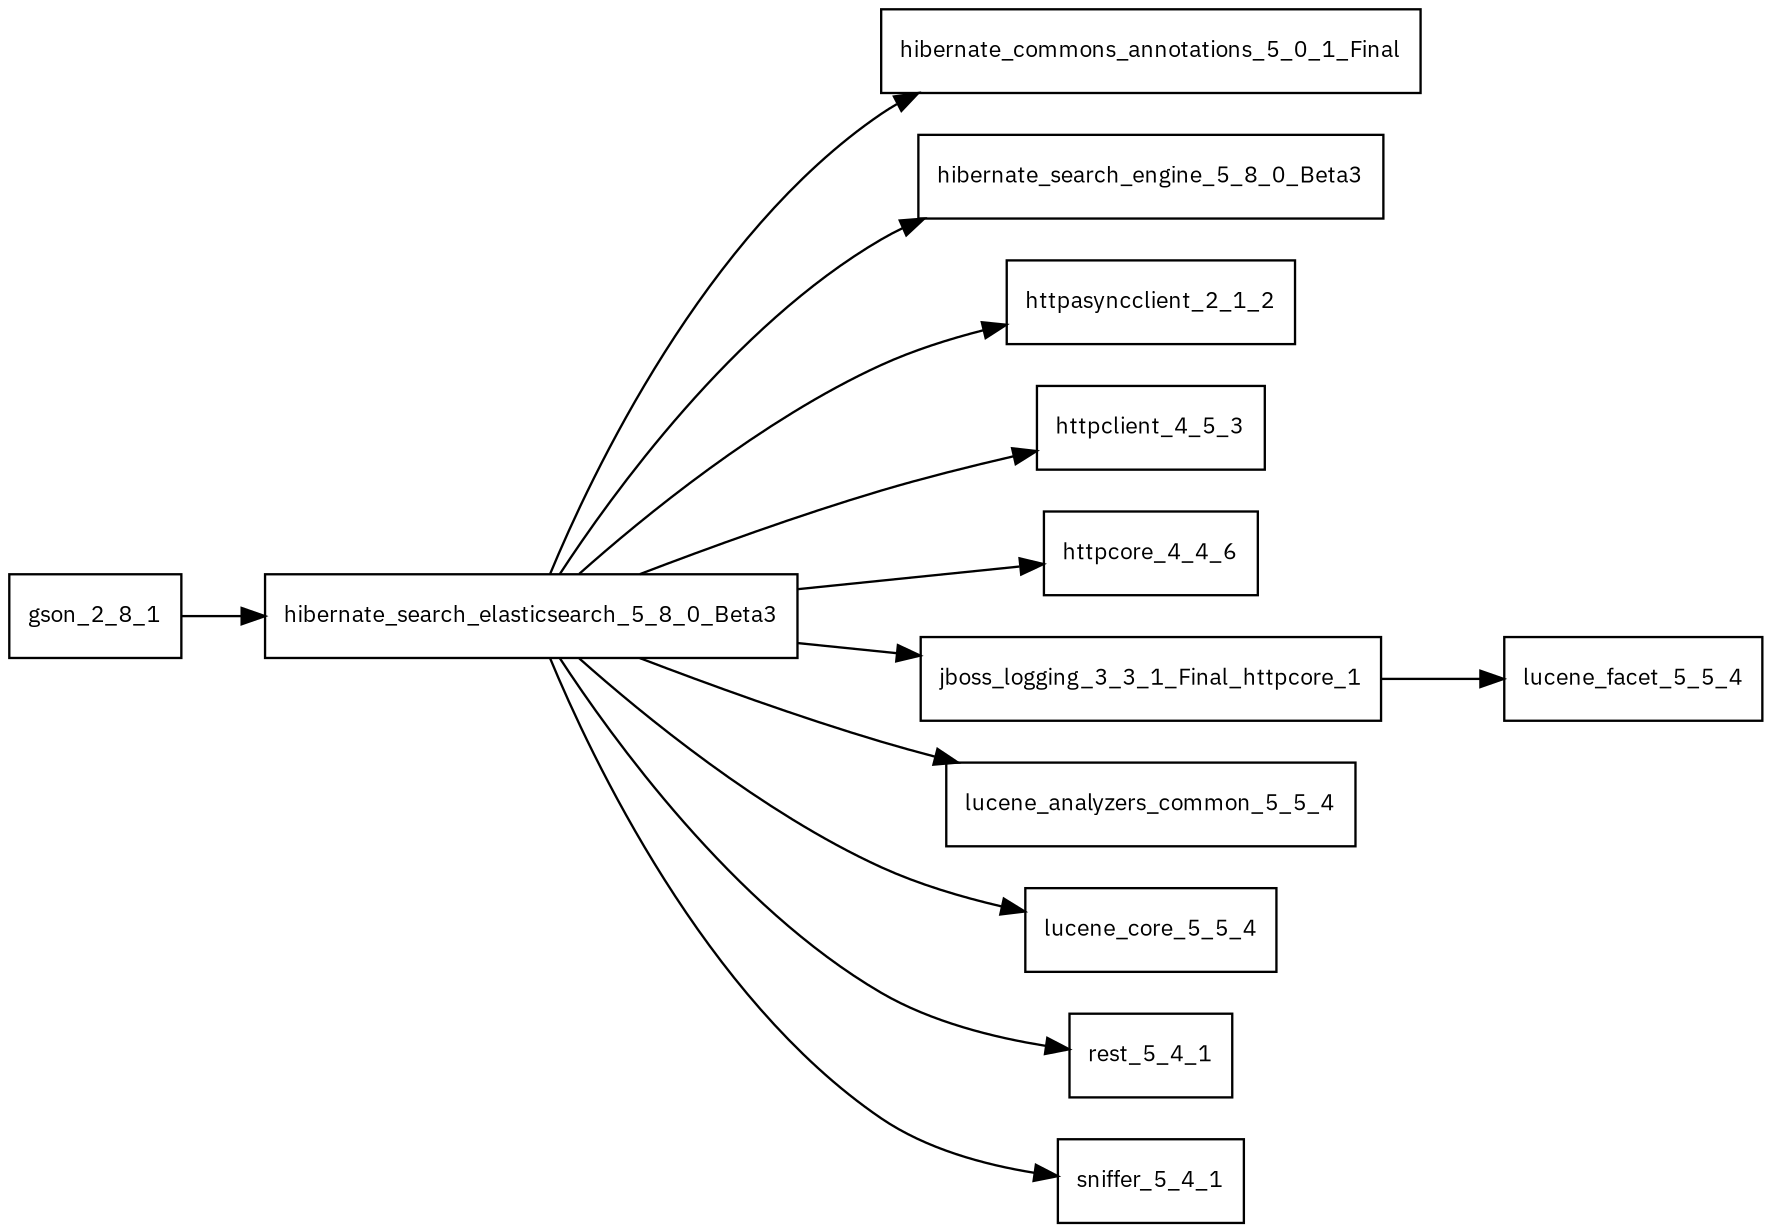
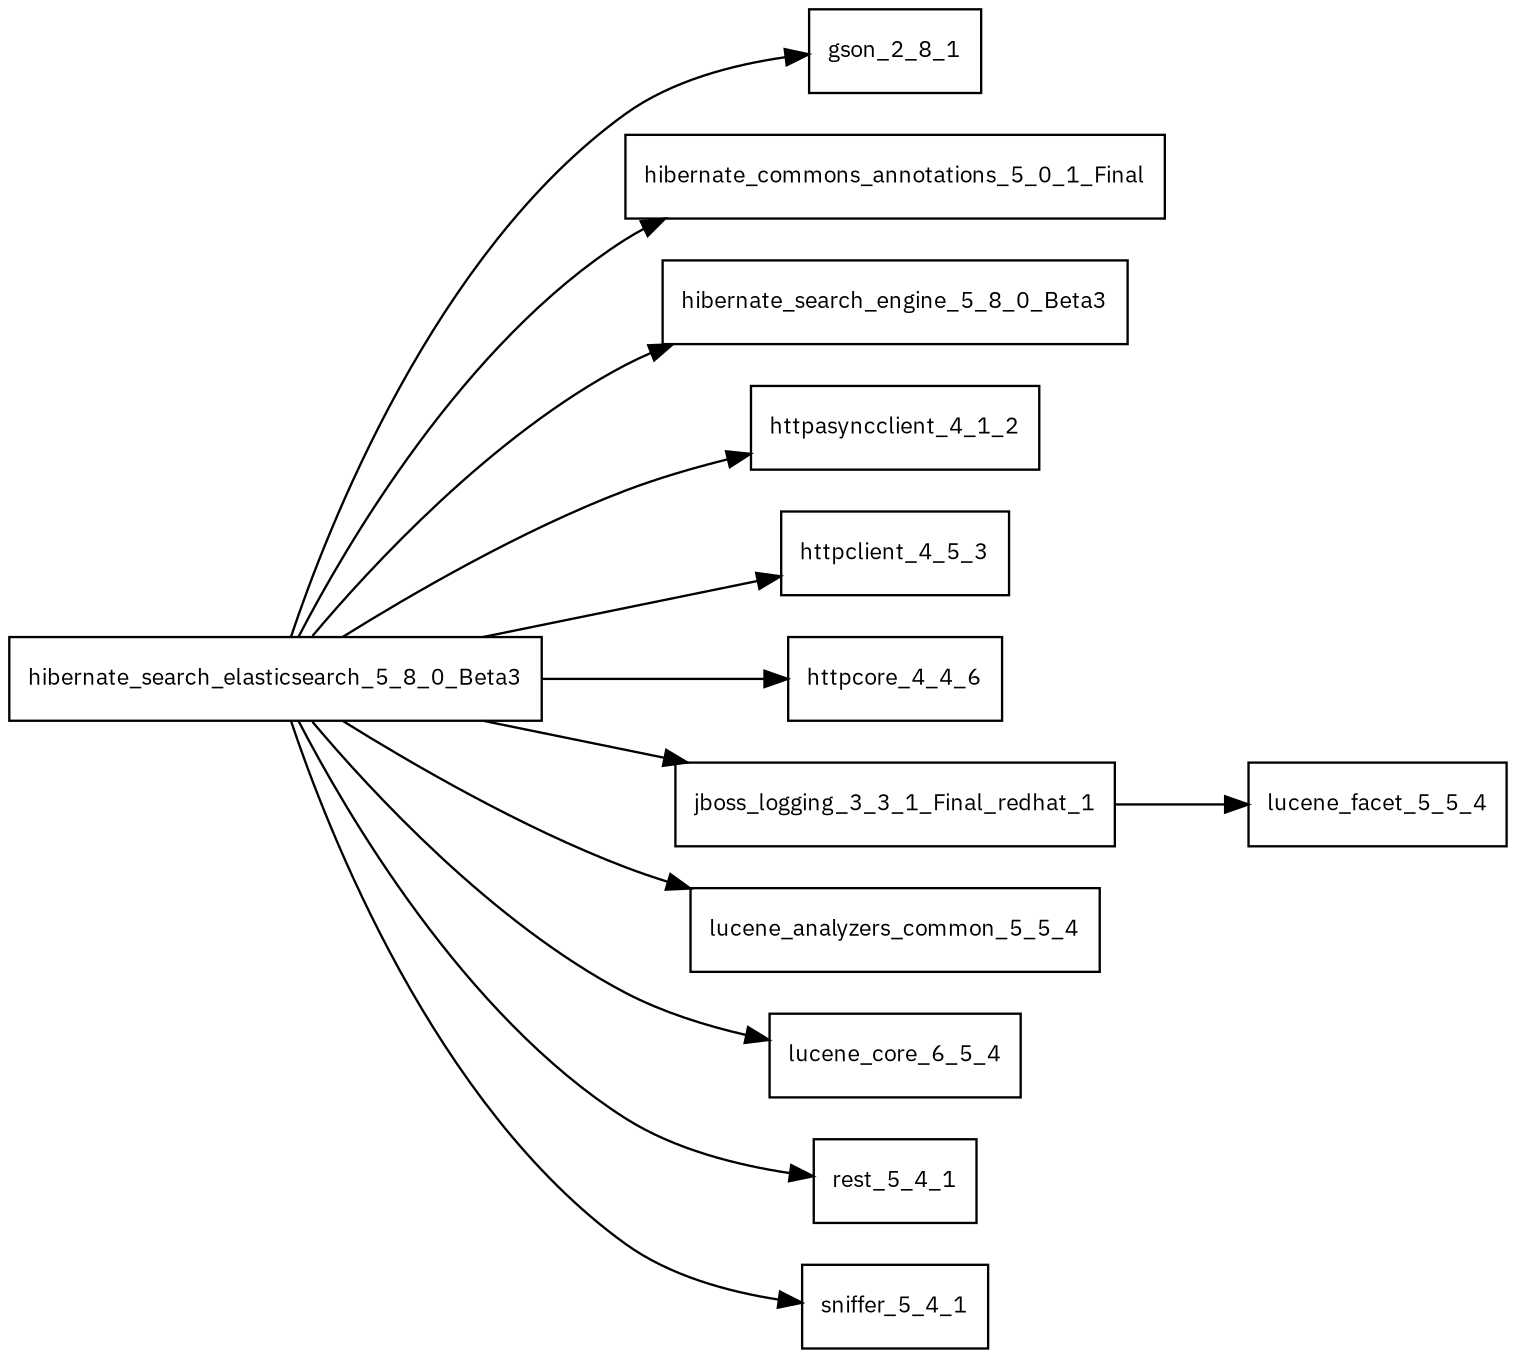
node "httpasyncclient_2_1_2": label "httpasyncclient_2_1_2" -> "httpasyncclient_4_1_2"
edge "gson_2_8_1" -> "hibernate_search_elasticsearch_5_8_0_Beta3": reversed
node "jboss_logging_3_3_1_Final_httpcore_1": label "jboss_logging_3_3_1_Final_httpcore_1" -> "jboss_logging_3_3_1_Final_redhat_1"
node "lucene_core_5_5_4": label "lucene_core_5_5_4" -> "lucene_core_6_5_4"
